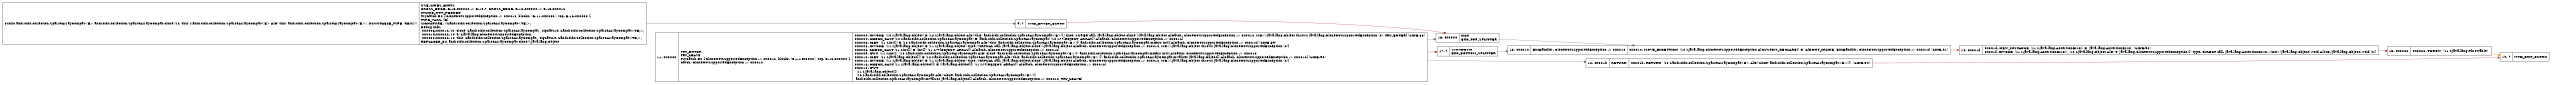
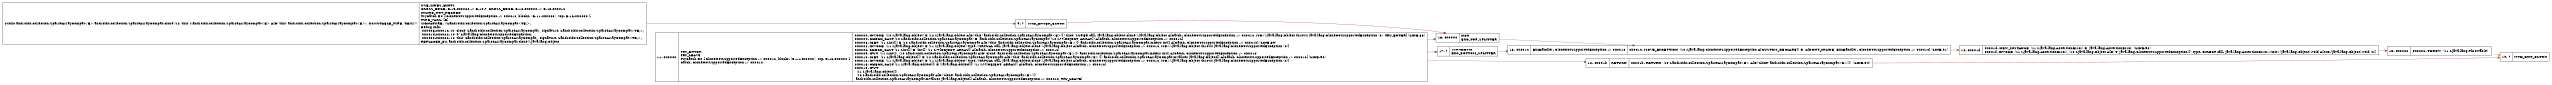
edge "14: 0x001d" -> "15: 0x0022": arrowhead dot -> vee
